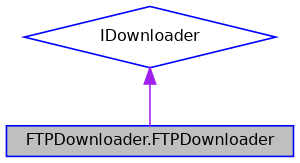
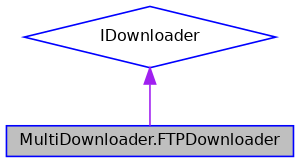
node "FTPDownloader.FTPDownloader": label "FTPDownloader.FTPDownloader" -> "MultiDownloader.FTPDownloader"
